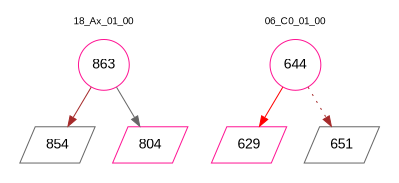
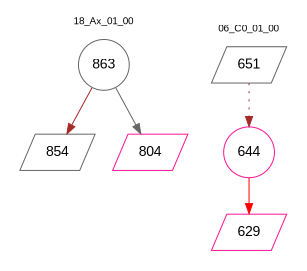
node "863": color deeppink -> gray40
edge "644" -> "651": reversed
